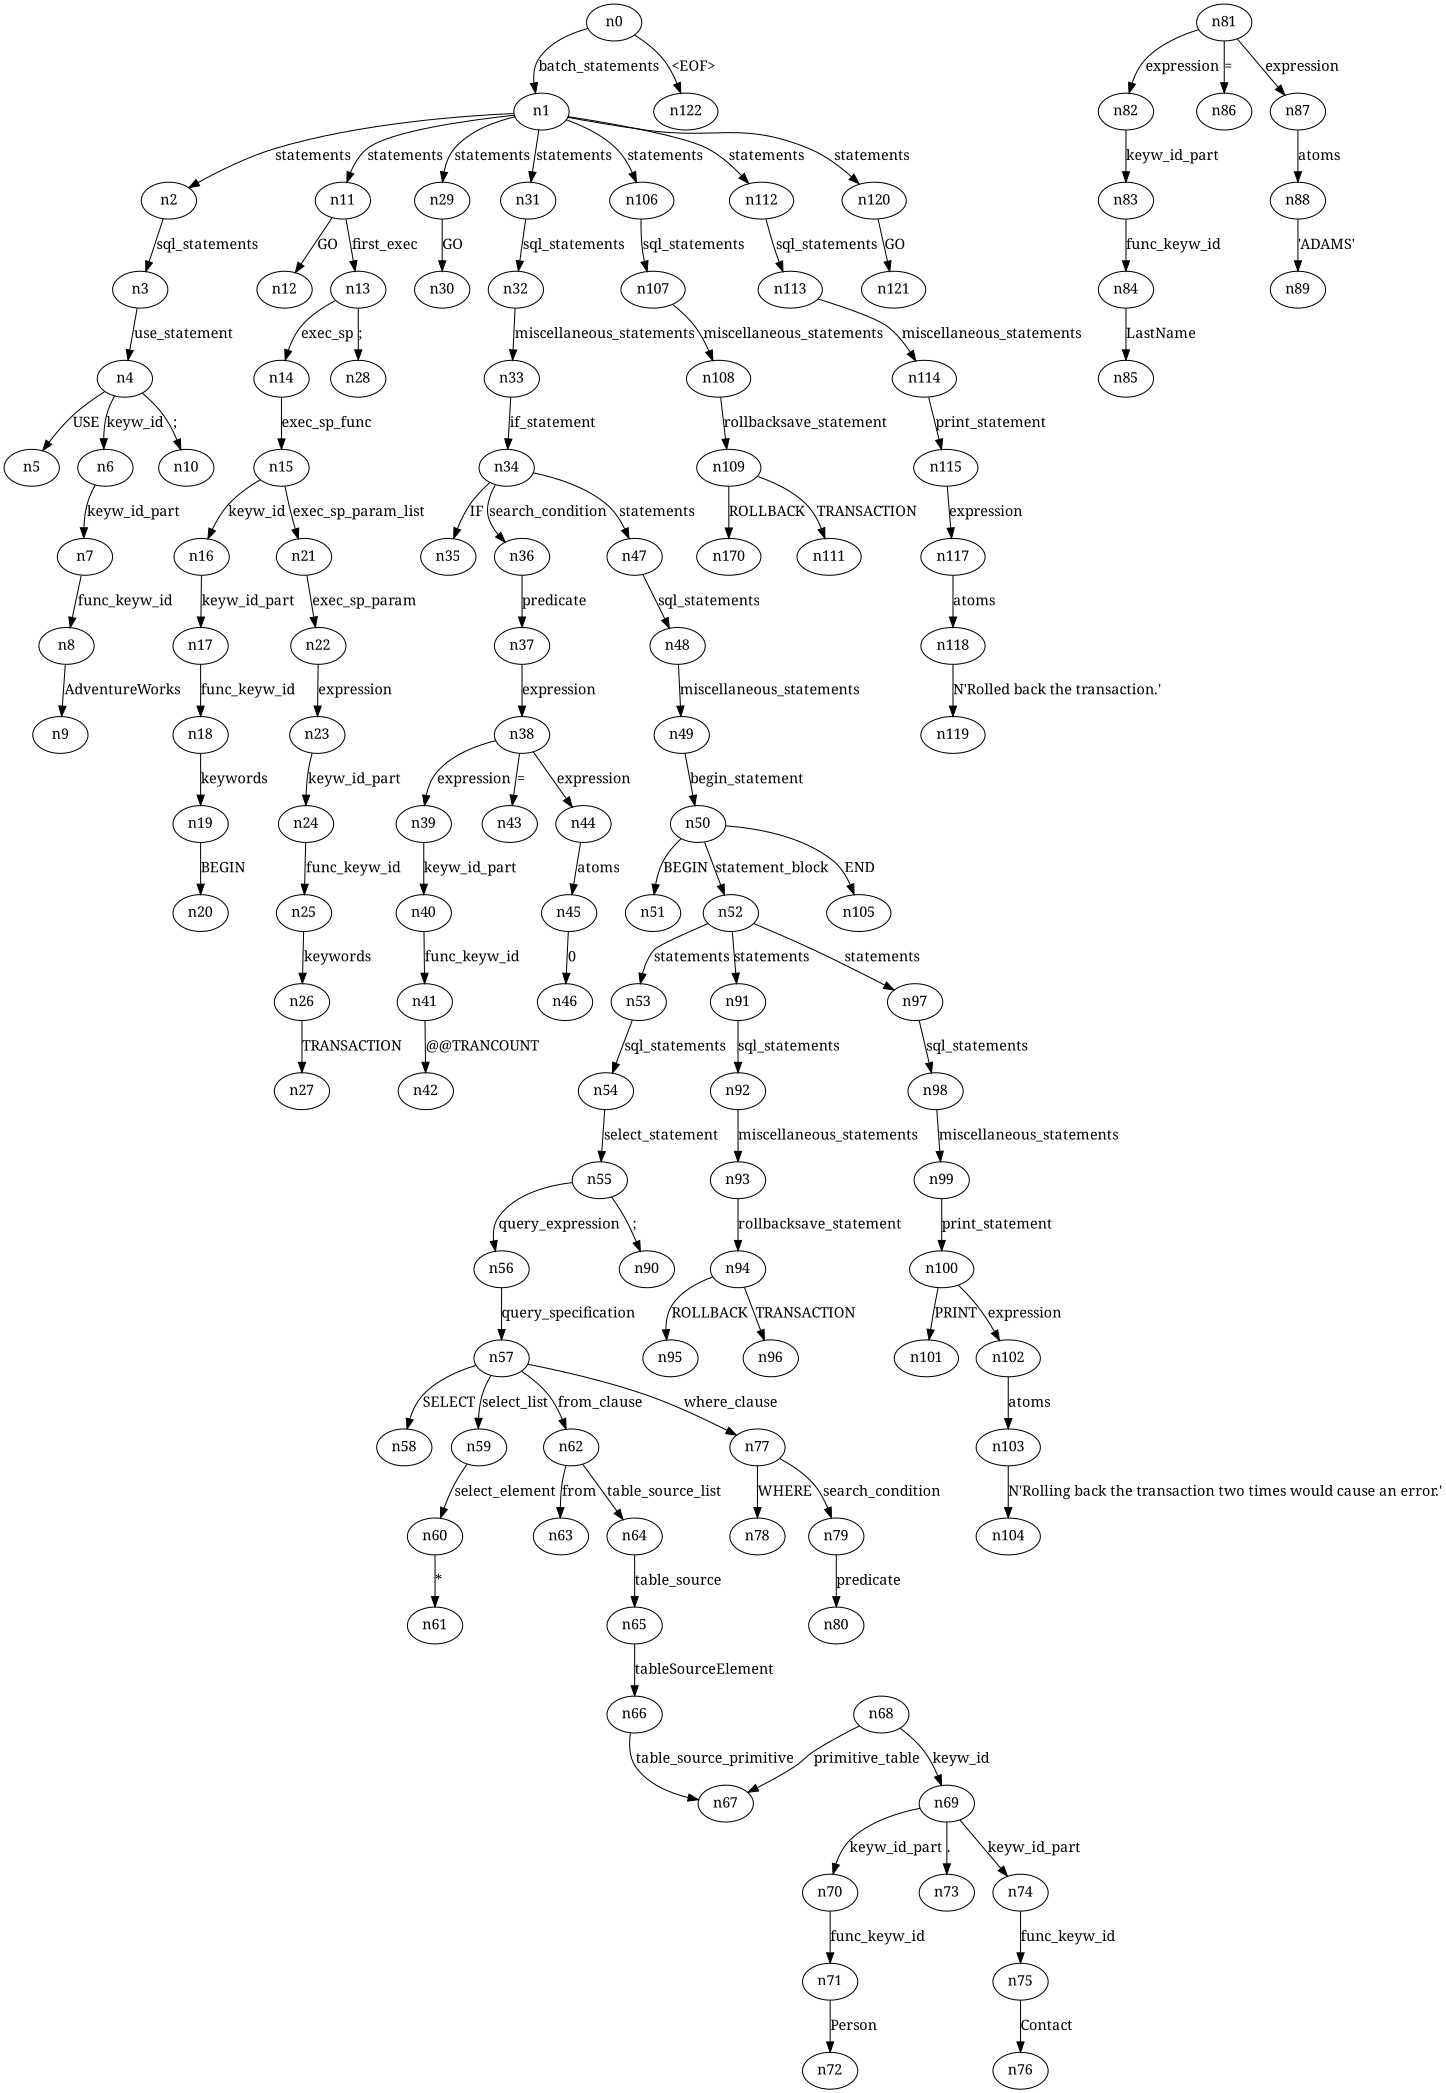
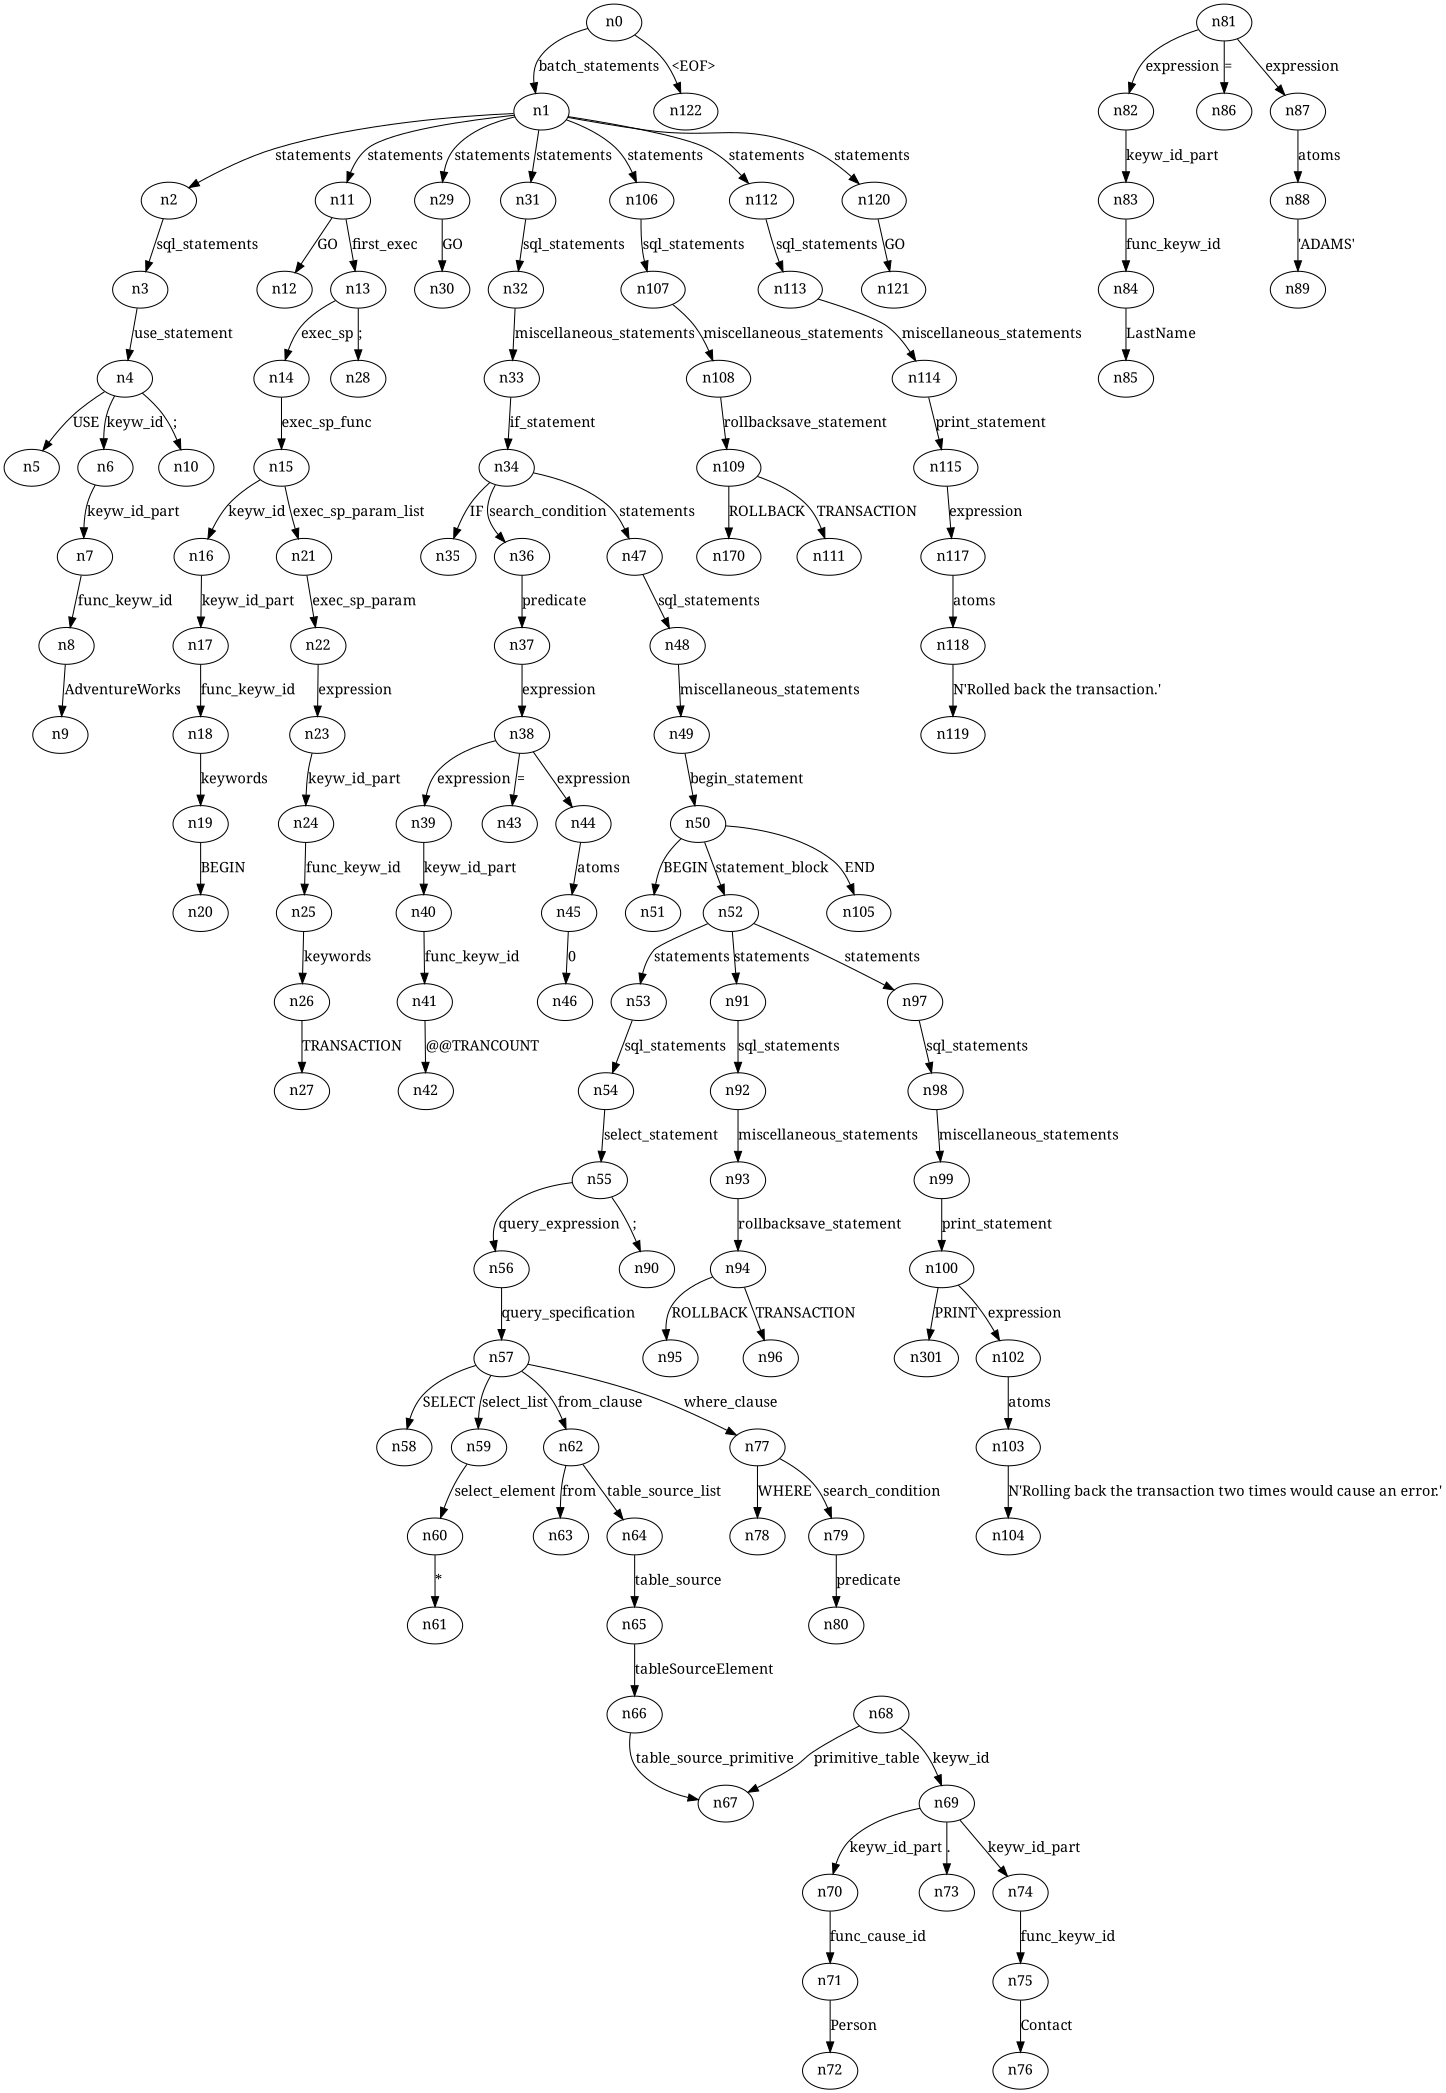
node "n101": label "n101" -> "n301"
edge "n70" -> "n71": label "func_keyw_id" -> "func_cause_id"
